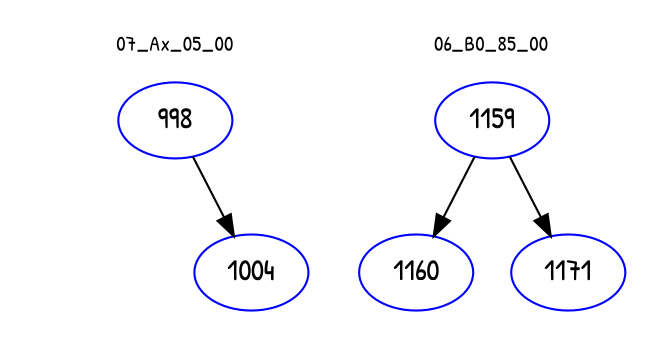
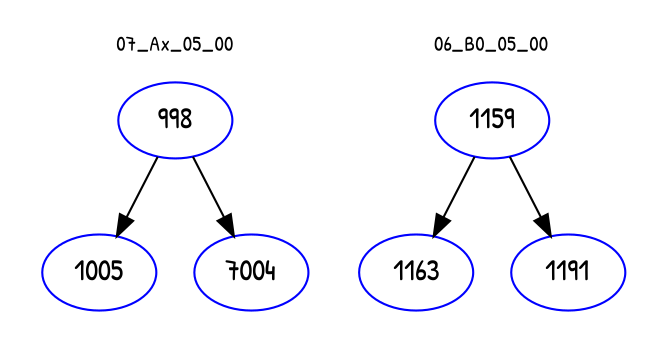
cluster "06_B0_85_00": label "06_B0_85_00" -> "06_B0_05_00"
node "1005": added
node "1004": label "1004" -> "7004"
node "1160": label "1160" -> "1163"
node "1171": label "1171" -> "1191"
